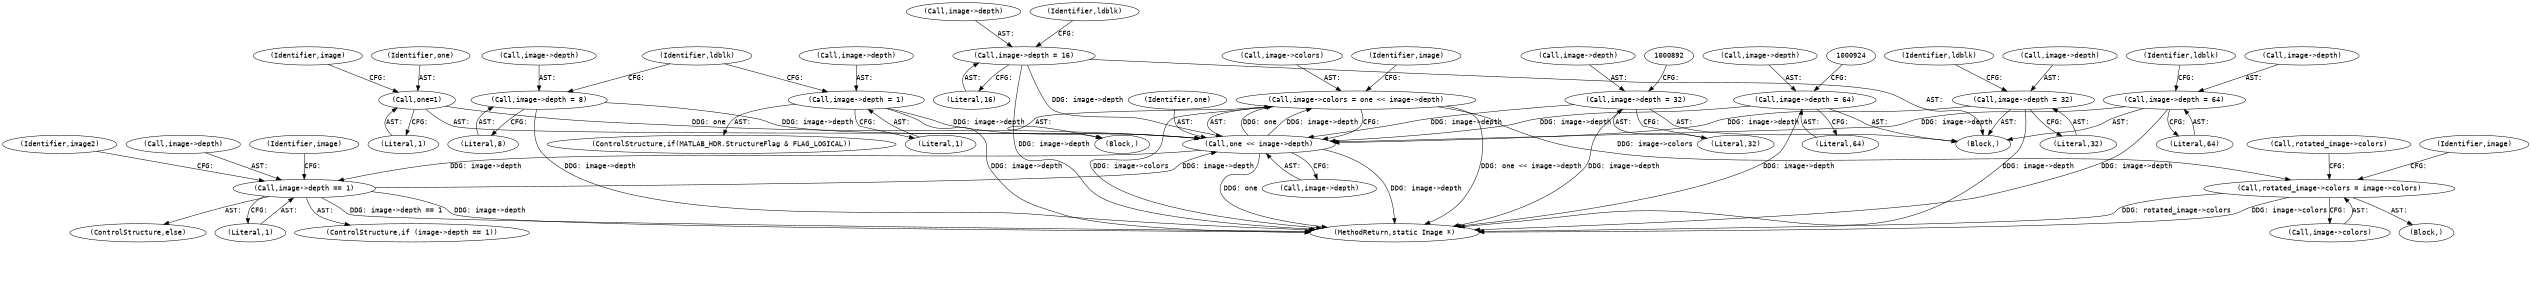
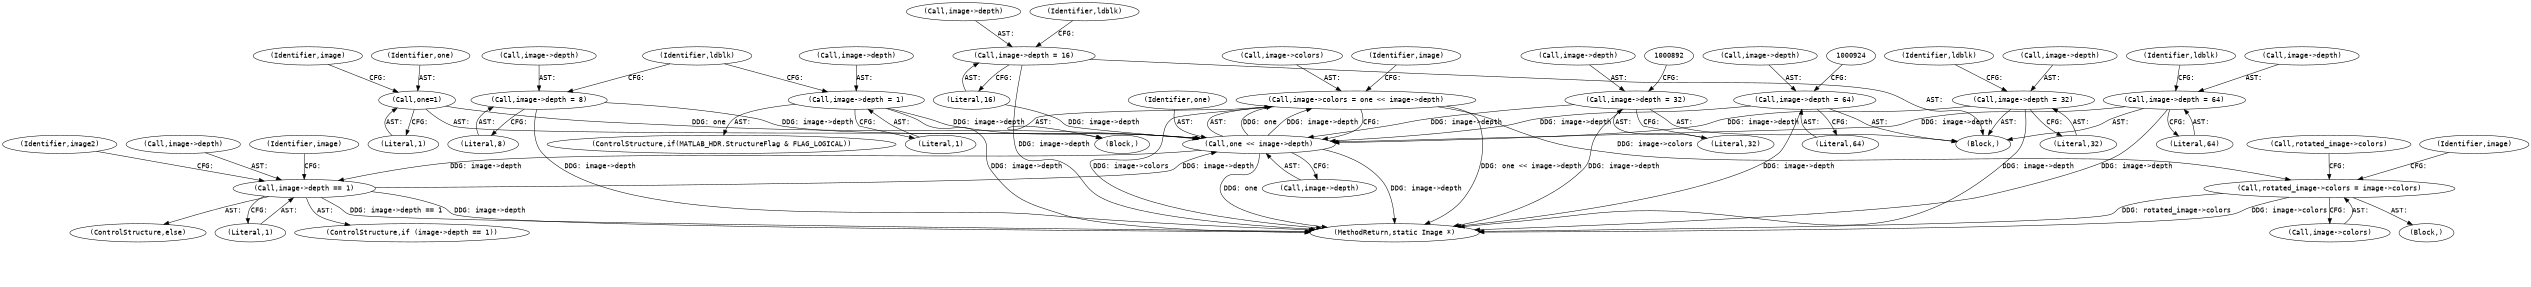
edge "(Call,image->depth = 16)" -> "(Call,one << image->depth)": now "(Literal,16)" -> "(Call,one << image->depth)"
